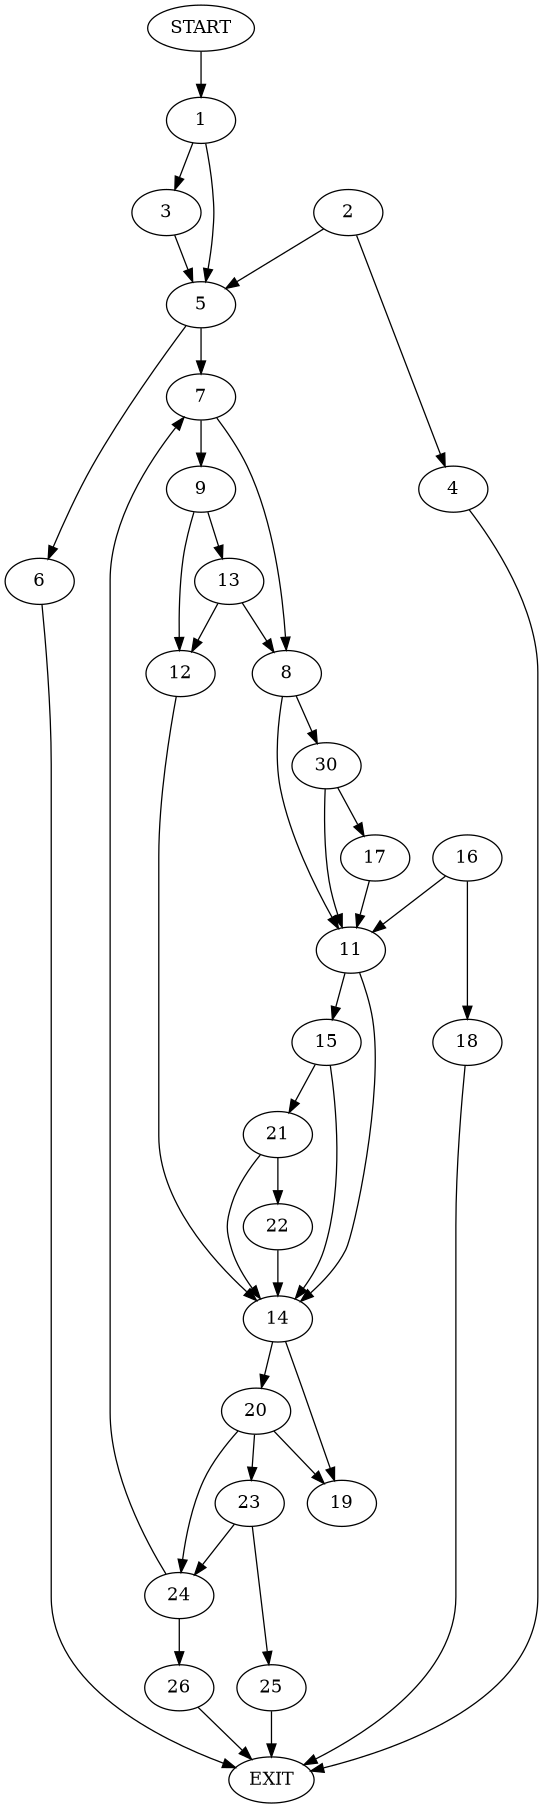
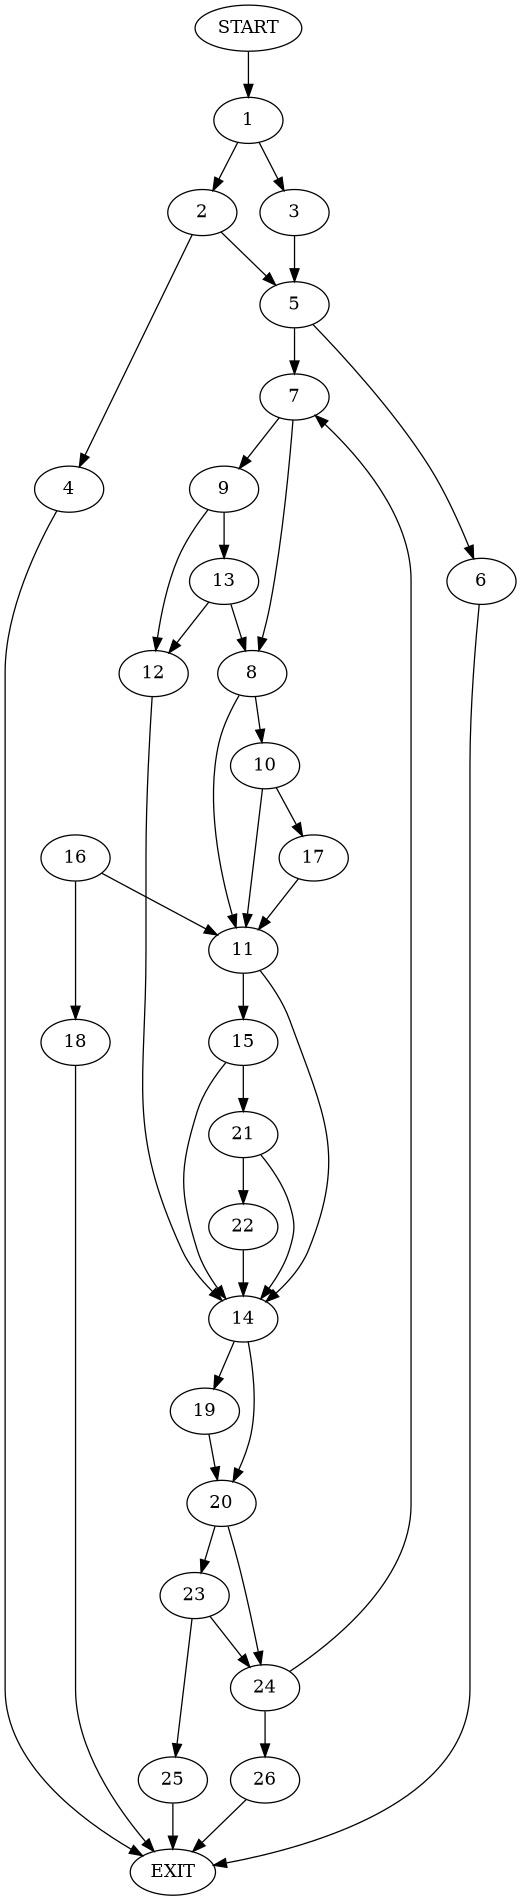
edge "1" -> "5": now "1" -> "2"
node "30": label "30" -> "10"
edge "20" -> "19": reversed
